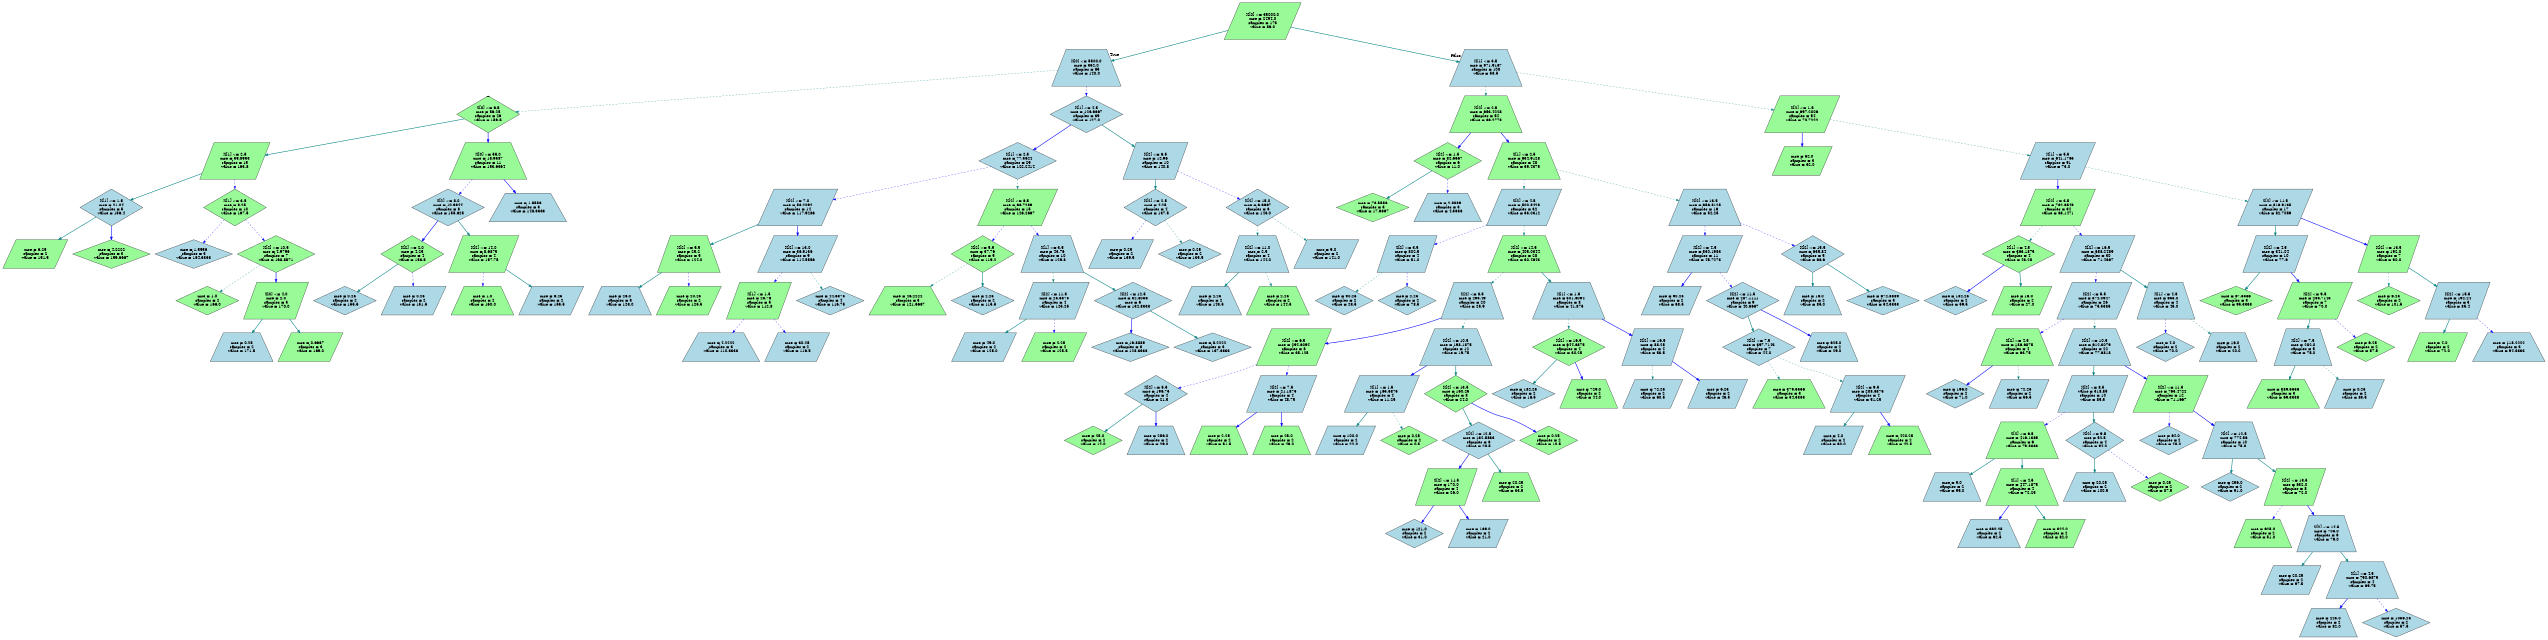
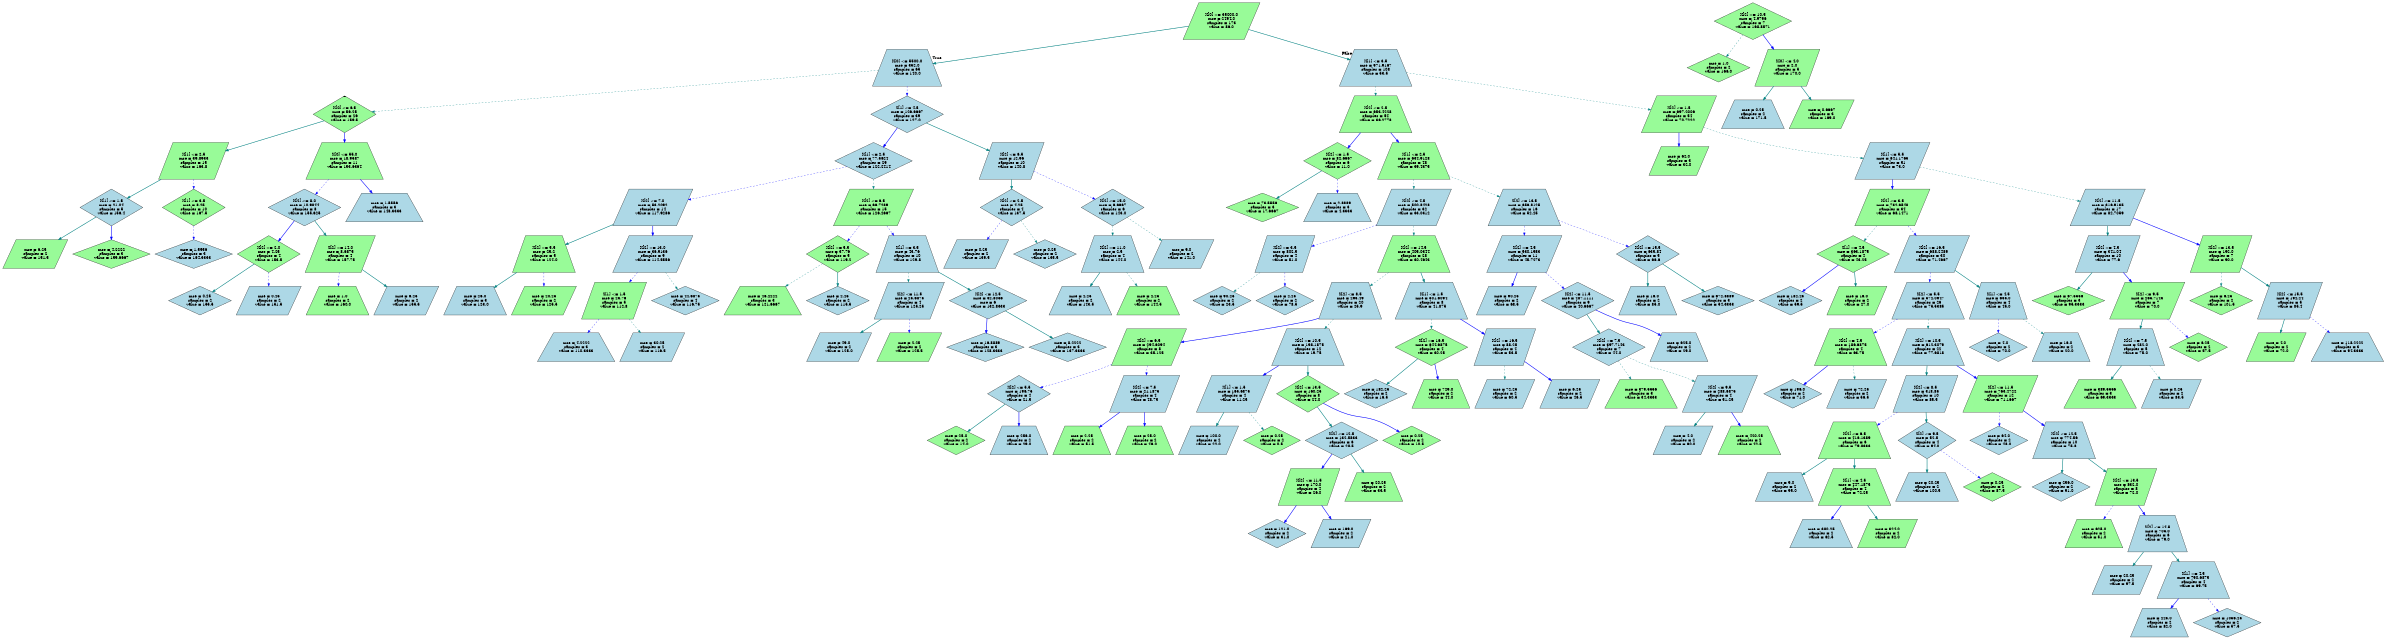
edge "X[1] <= 3.5 mse = 8.25 samples = 10 value = 167.5" -> "X[2] <= 10.5 mse = 4.9796 samples = 7 value = 168.8571": removed
node "X[2] <= 5.5 mse = 572.0947 samples = 26 value = 75.5385": shape parallelogram -> trapezium
edge "X[1] <= 1.5 mse = 23.76 samples = 5 value = 112.8" -> "mse = 30.25 samples = 2 value = 116.5": color blue -> teal
node "X[2] <= 8.5 value = 318.85 samples = 10 value = 85.5": label "X[2] <= 8.5 value = 318.85 samples = 10 value = 85.5" -> "X[2] <= 8.5 mse = 318.85 samples = 10 value = 85.5"
